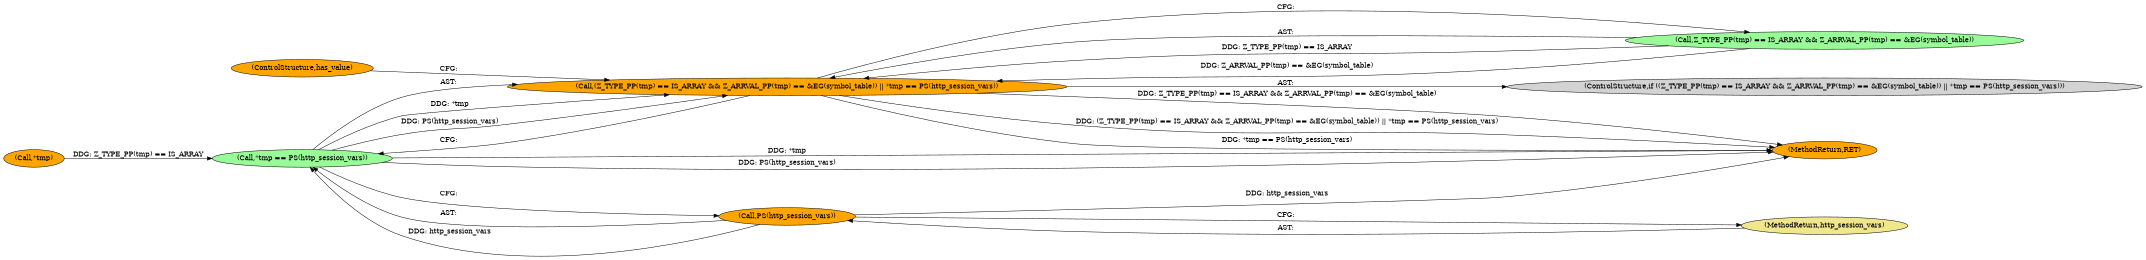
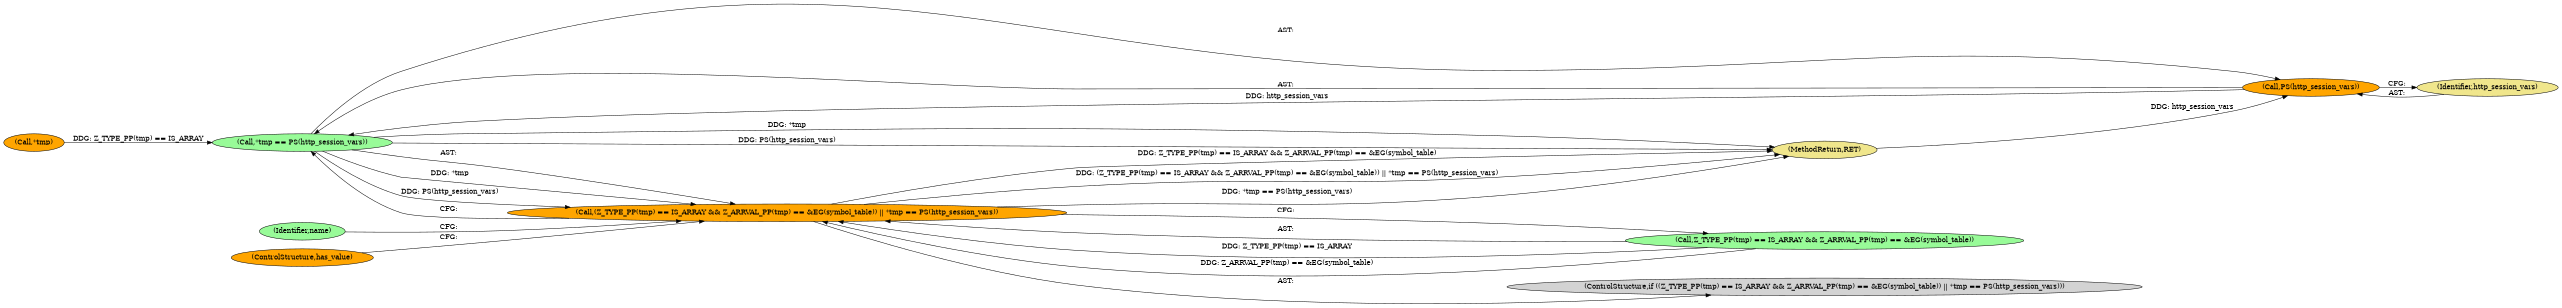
node "(MethodReturn,RET)": fillcolor orange -> khaki
edge "(Call,*tmp == PS(http_session_vars))" -> "(Call,PS(http_session_vars))": label "CFG: " -> "AST: "
edge "(Call,PS(http_session_vars))" -> "(MethodReturn,RET)": reversed
node "(MethodReturn,http_session_vars)": label "(MethodReturn,http_session_vars)" -> "(Identifier,http_session_vars)"
node "(Identifier,name)": added
